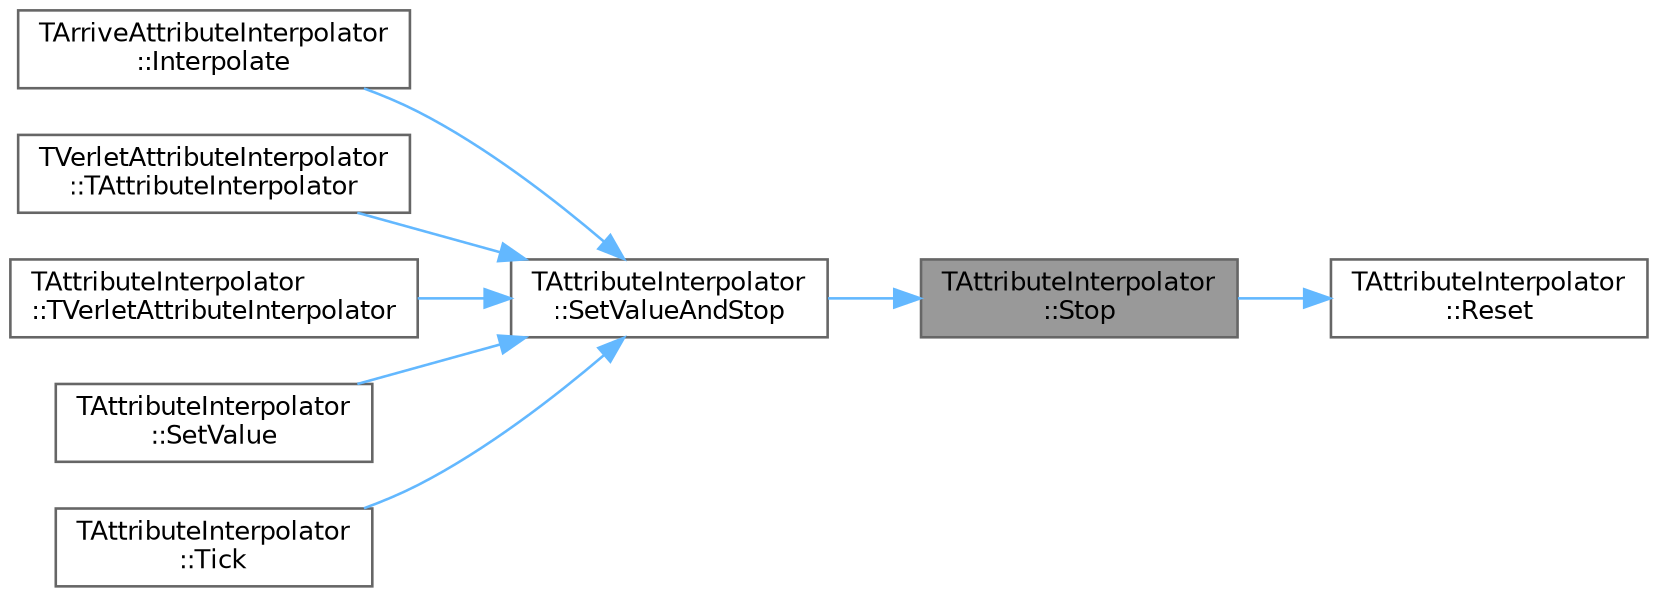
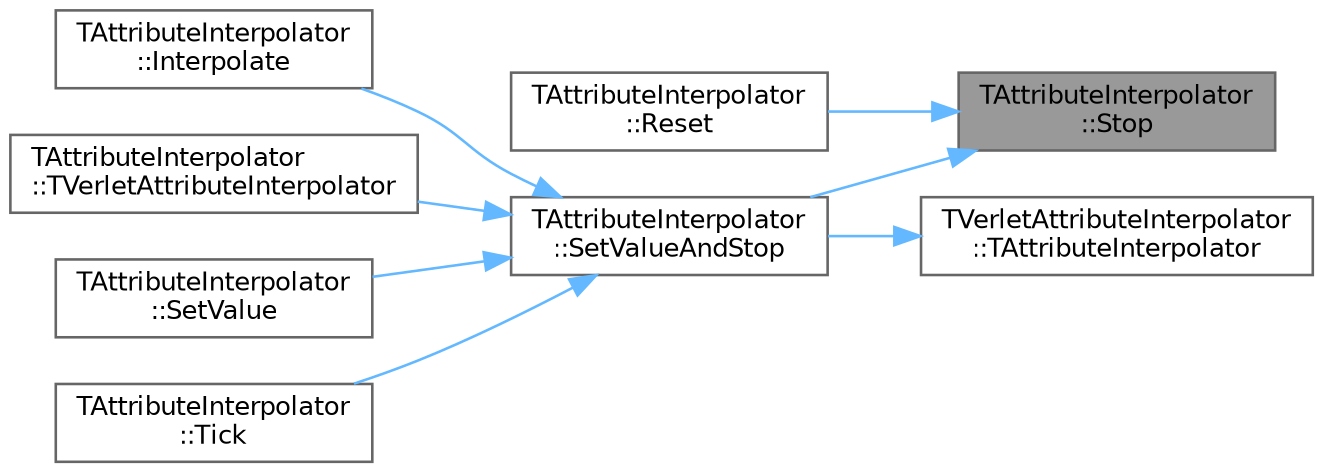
node "TArriveAttributeInterpolator ::Interpolate": label "TArriveAttributeInterpolator ::Interpolate" -> "TAttributeInterpolator ::Interpolate"
edge "TVerletAttributeInterpolator ::TAttributeInterpolator" -> "TAttributeInterpolator ::SetValueAndStop": reversed
edge "TAttributeInterpolator ::Stop" -> "TAttributeInterpolator ::Reset": reversed
